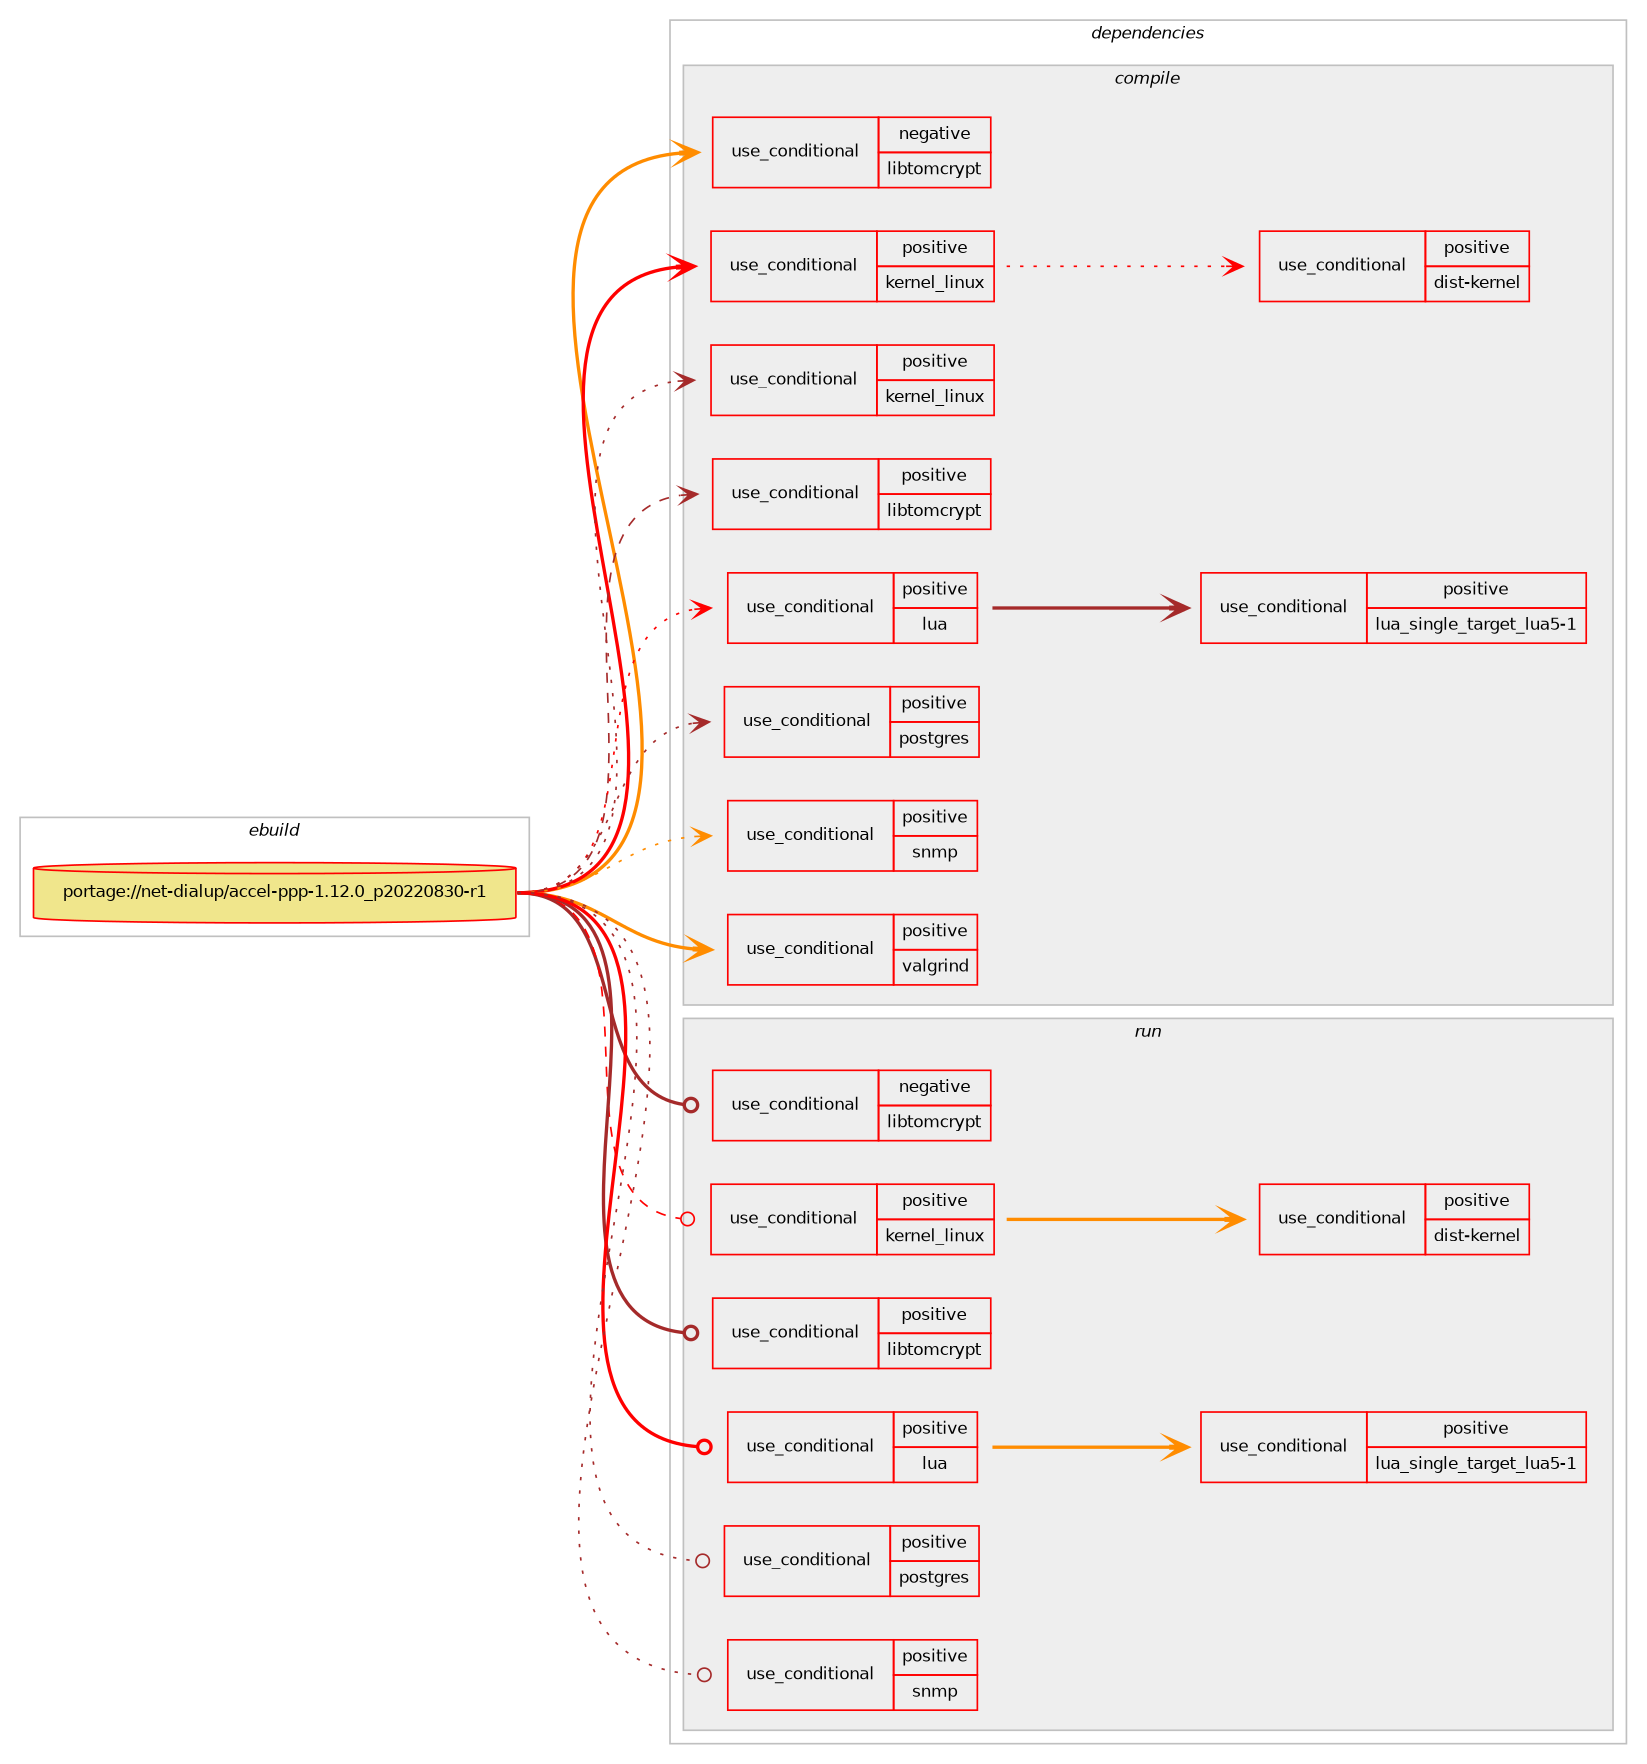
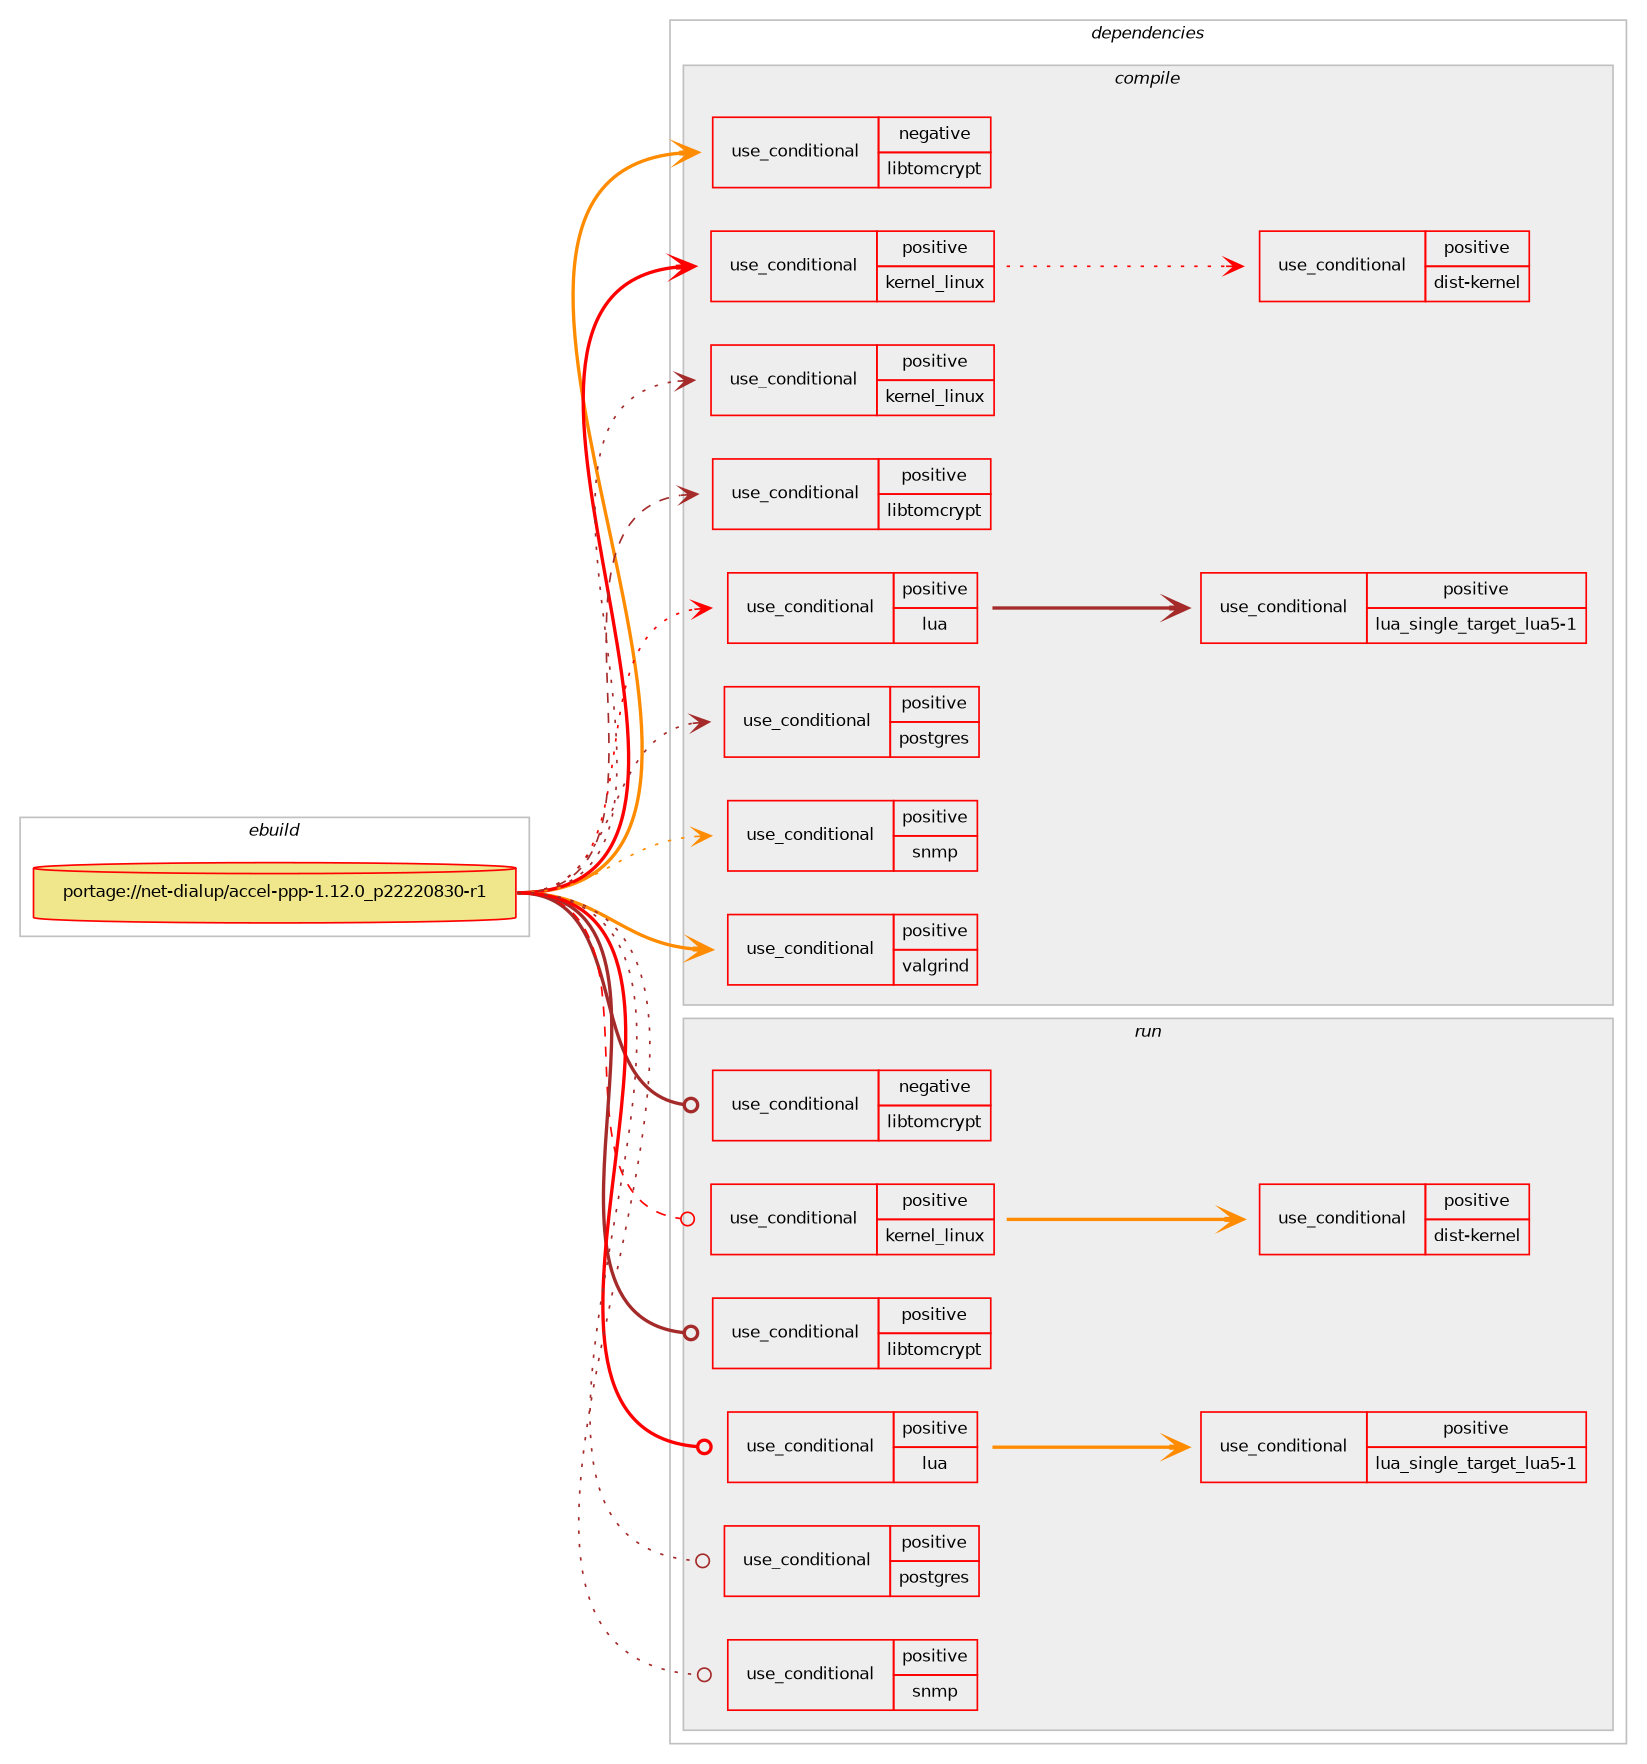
node "portage://net-dialup/accel-ppp-1.12.0_p20220830-r1": label "portage://net-dialup/accel-ppp-1.12.0_p20220830-r1" -> "portage://net-dialup/accel-ppp-1.12.0_p22220830-r1"
